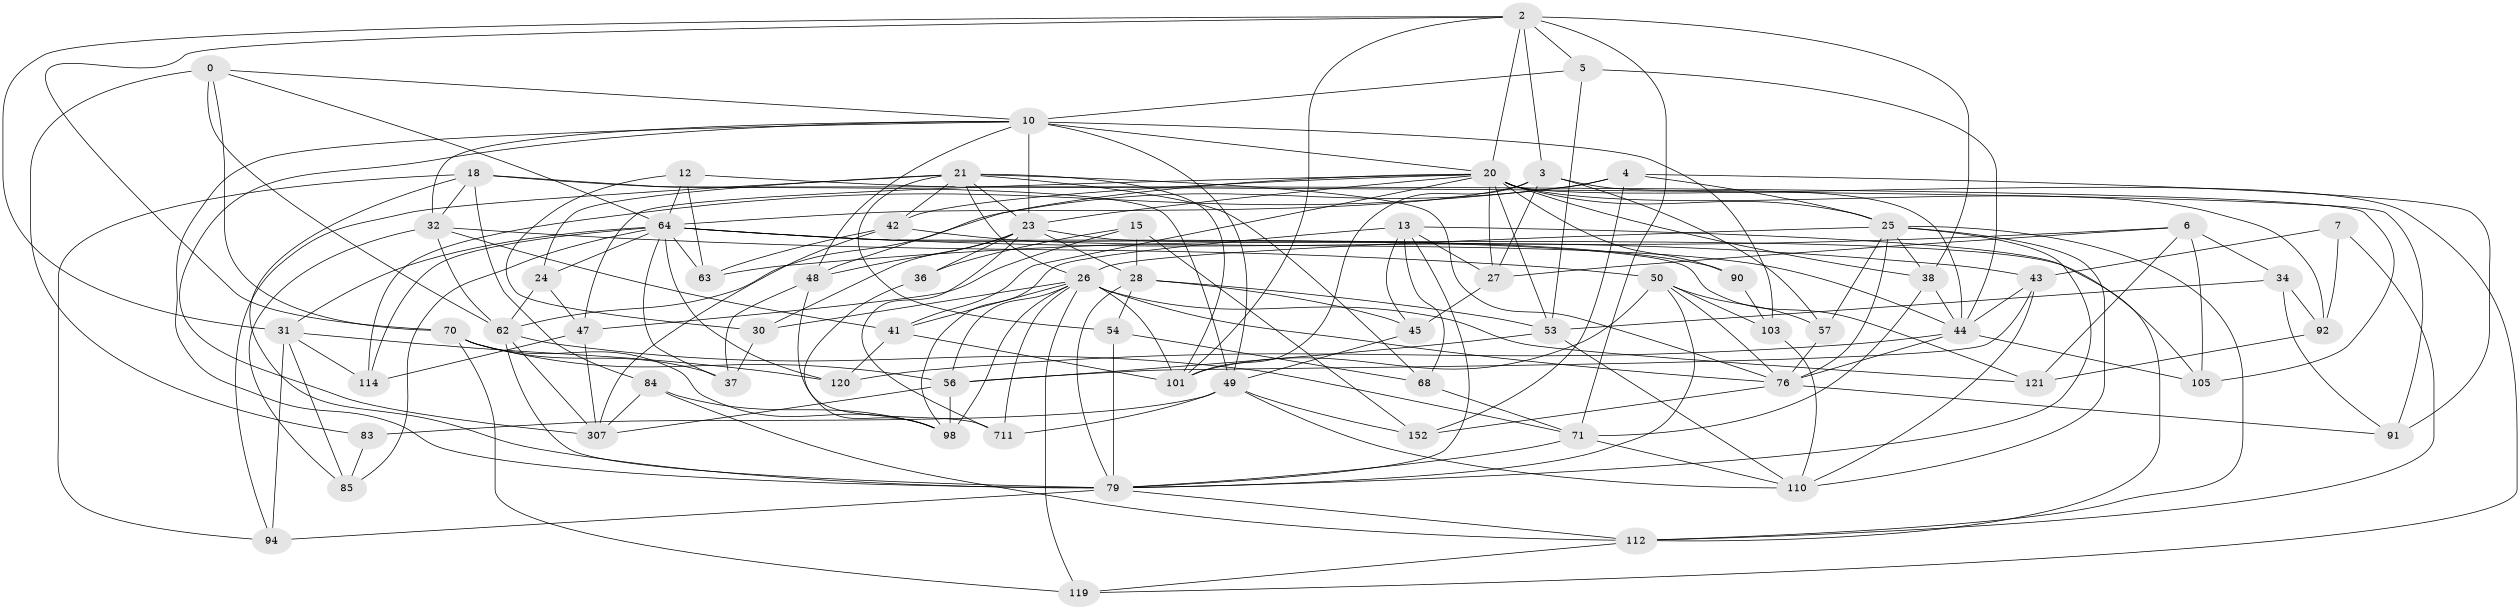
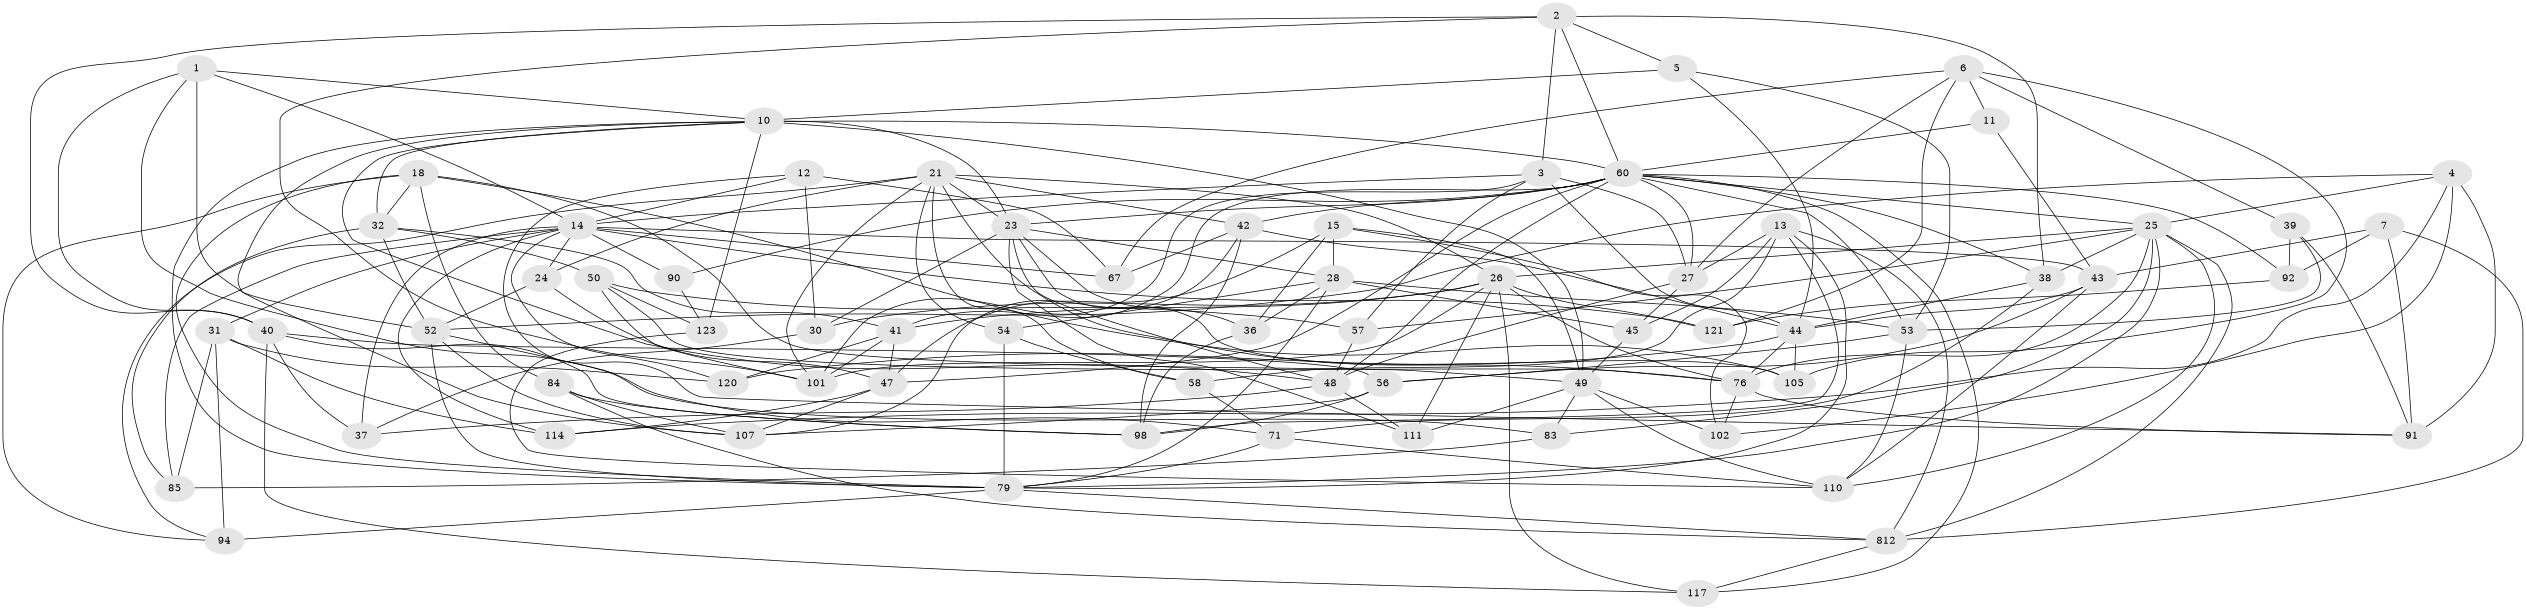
edge "2" -- "31": removed
node "0": label "0" -> "1"
node "11": added
node "20": label "20" -> "60"
edge "2" -- "71": removed
node "64": label "64" -> "14"
node "63": label "63" -> "67"
node "34": label "34" -> "39"
edge "15" -- "49": added
edge "26" -- "56": removed
edge "28" -- "36": added
edge "27" -- "48": added
edge "7" -- "91": added
node "70": label "70" -> "40"
node "62": label "62" -> "52"
node "103": label "103" -> "123"
edge "26" -- "98": now "42" -- "98"
edge "57" -- "76": now "57" -- "48"
edge "41" -- "47": added
node "68": label "68" -> "58"
edge "25" -- "83": added
node "307": label "307" -> "107"
node "711": label "711" -> "111"
node "152": label "152" -> "102"
edge "50" -- "79": removed
node "112": label "112" -> "812"
node "119": label "119" -> "117"
